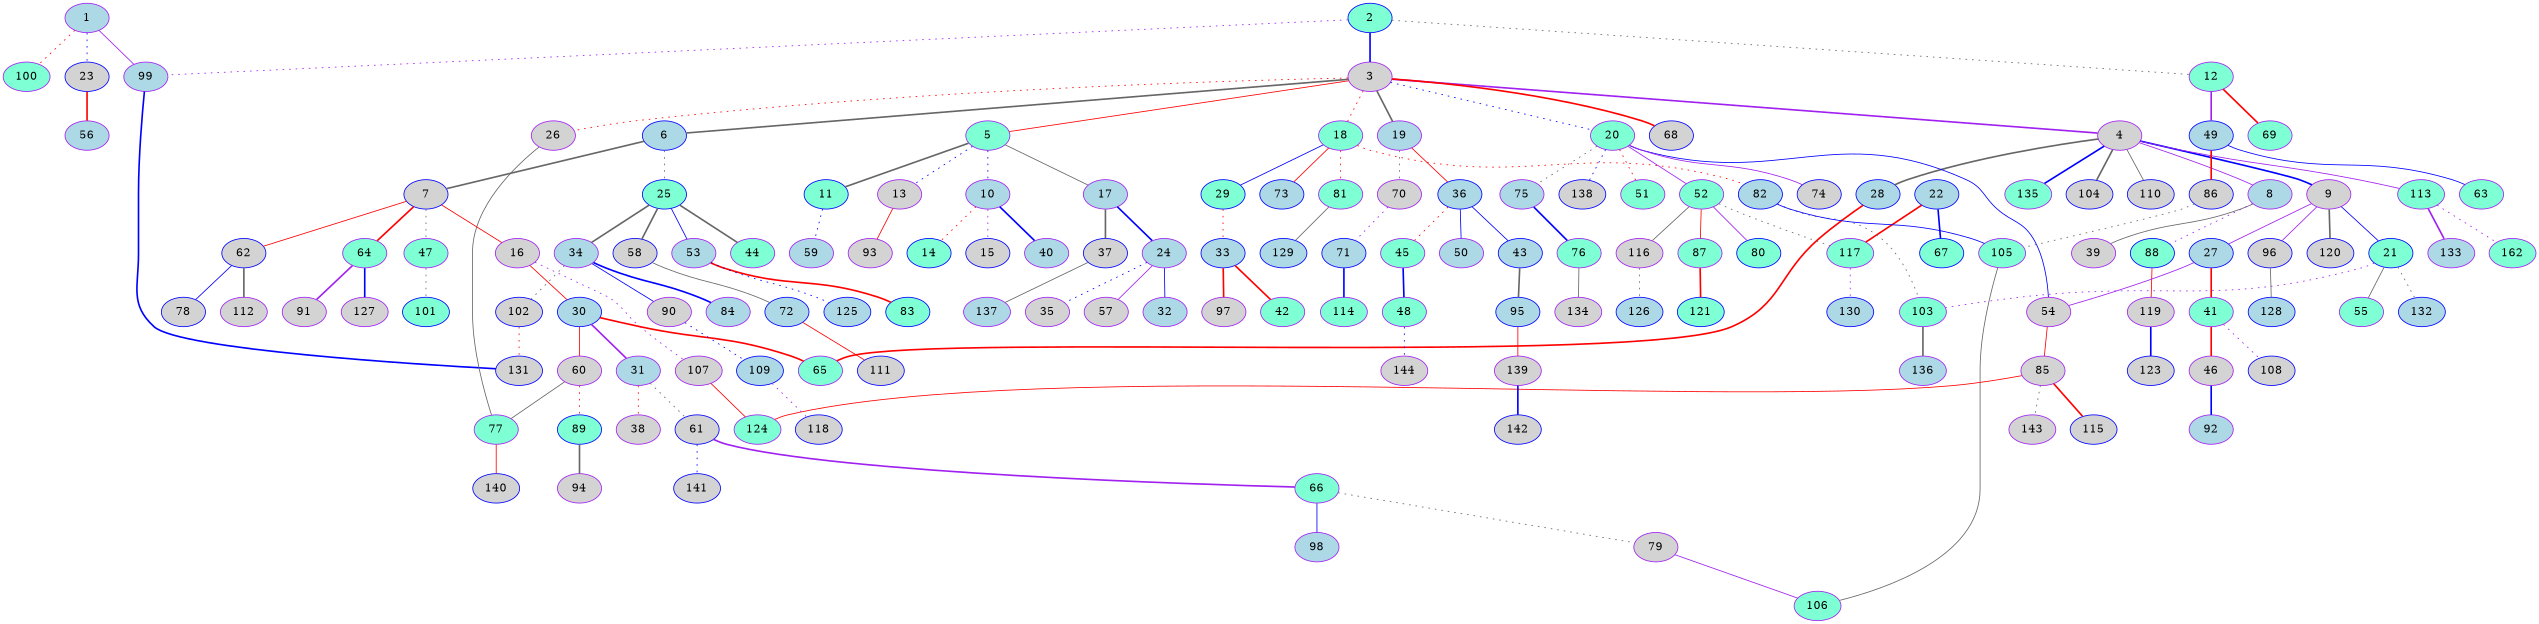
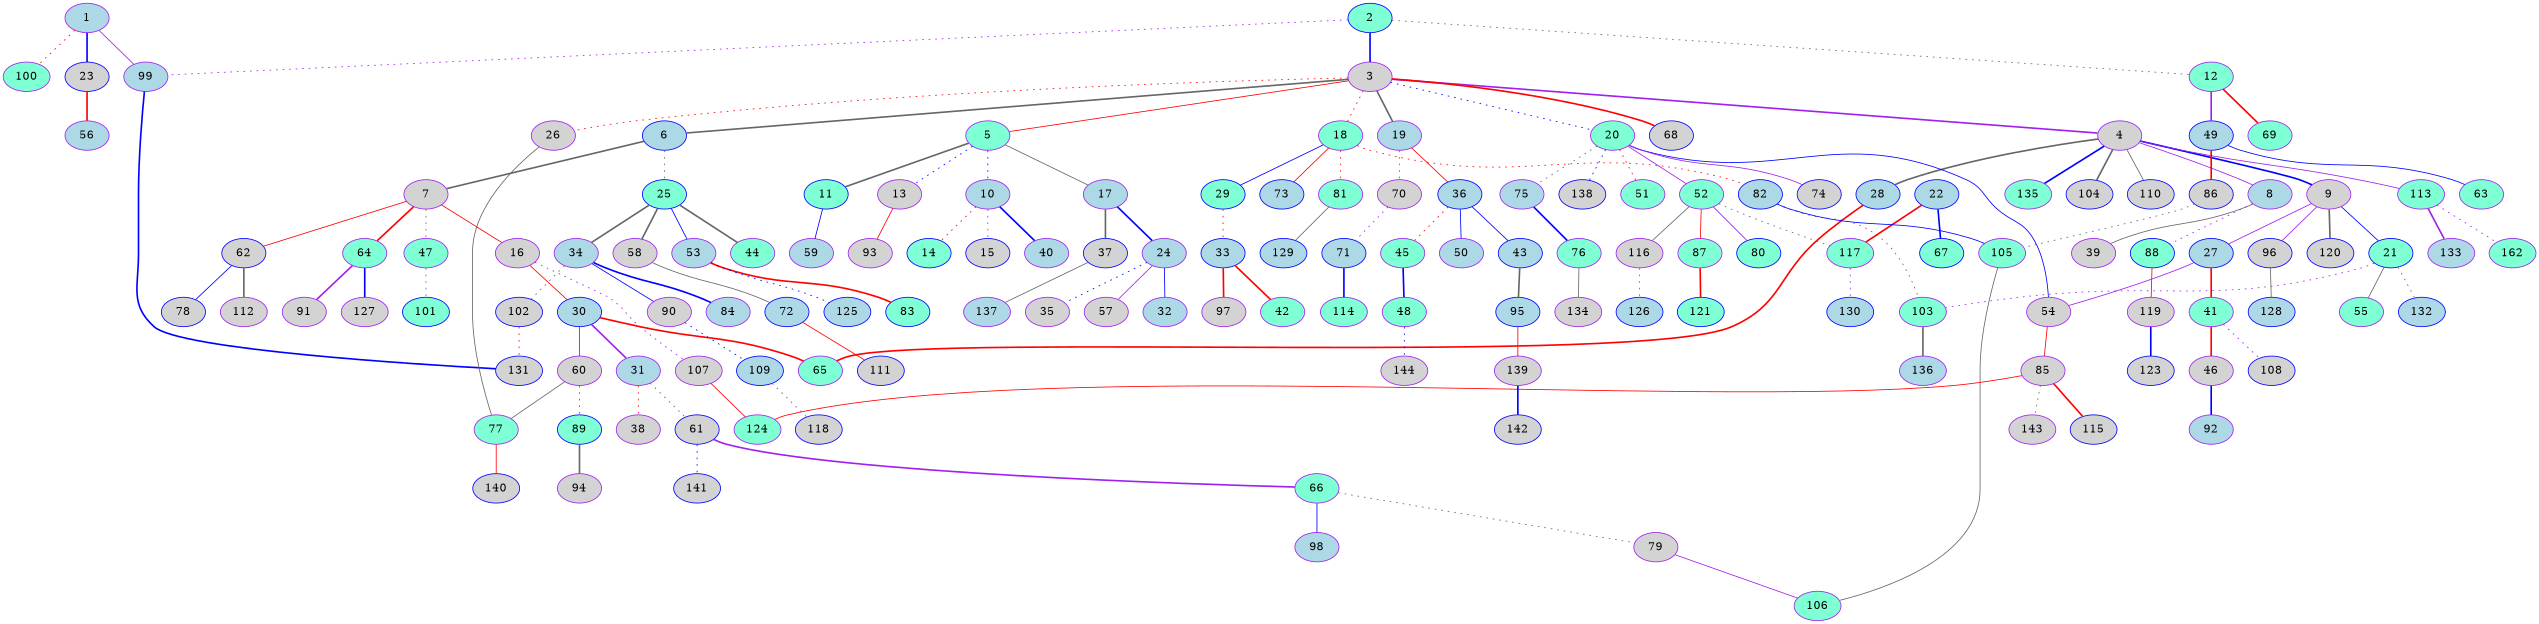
edge "1" -- "23": style dotted -> bold
node "7": color blue -> purple
edge "11" -- "59": style dotted -> solid
node "58": color blue -> purple
